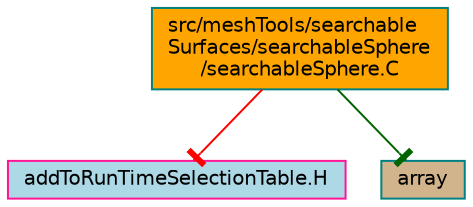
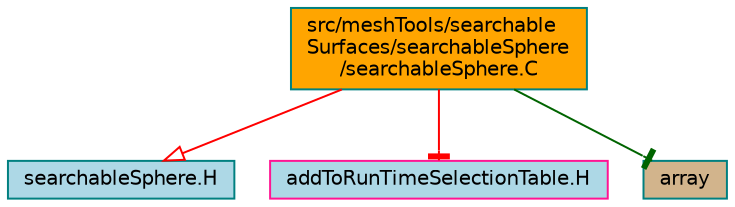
node "searchableSphere.H": added
